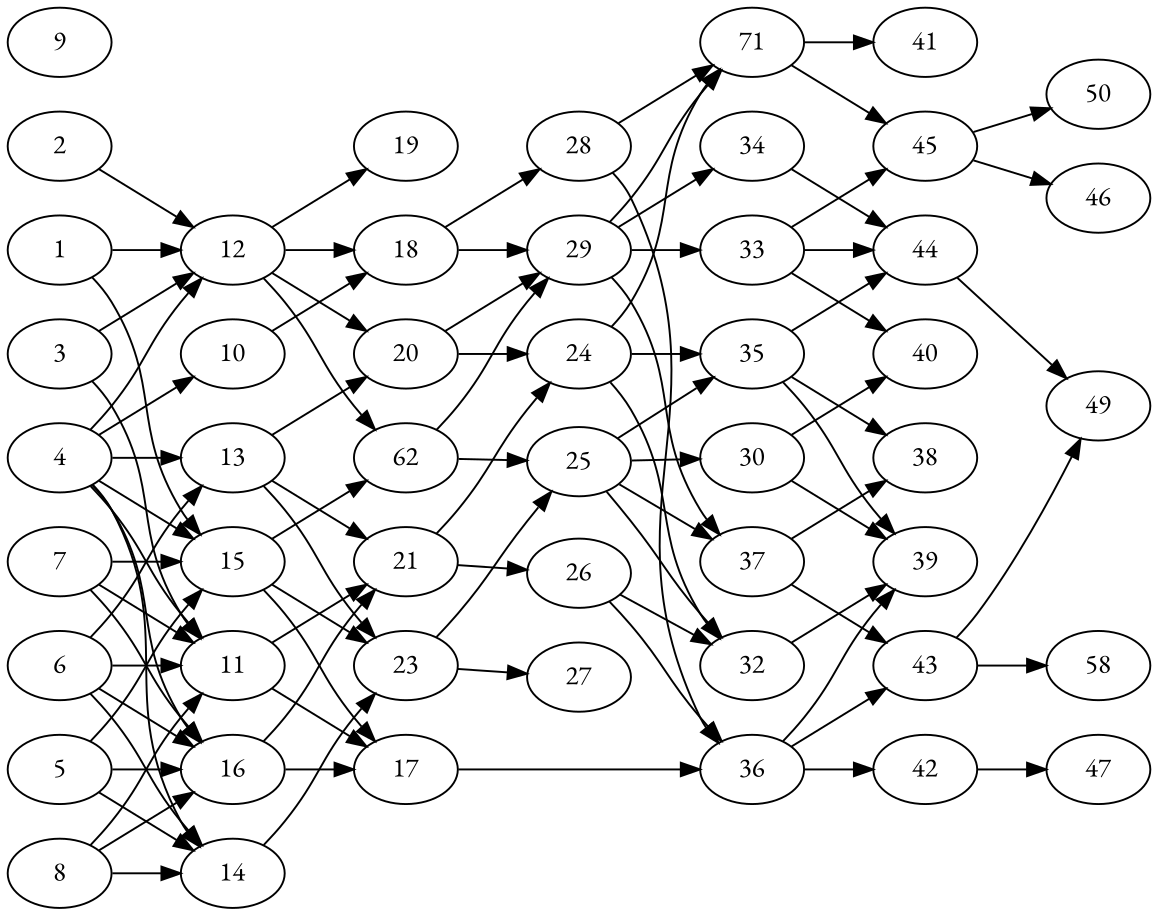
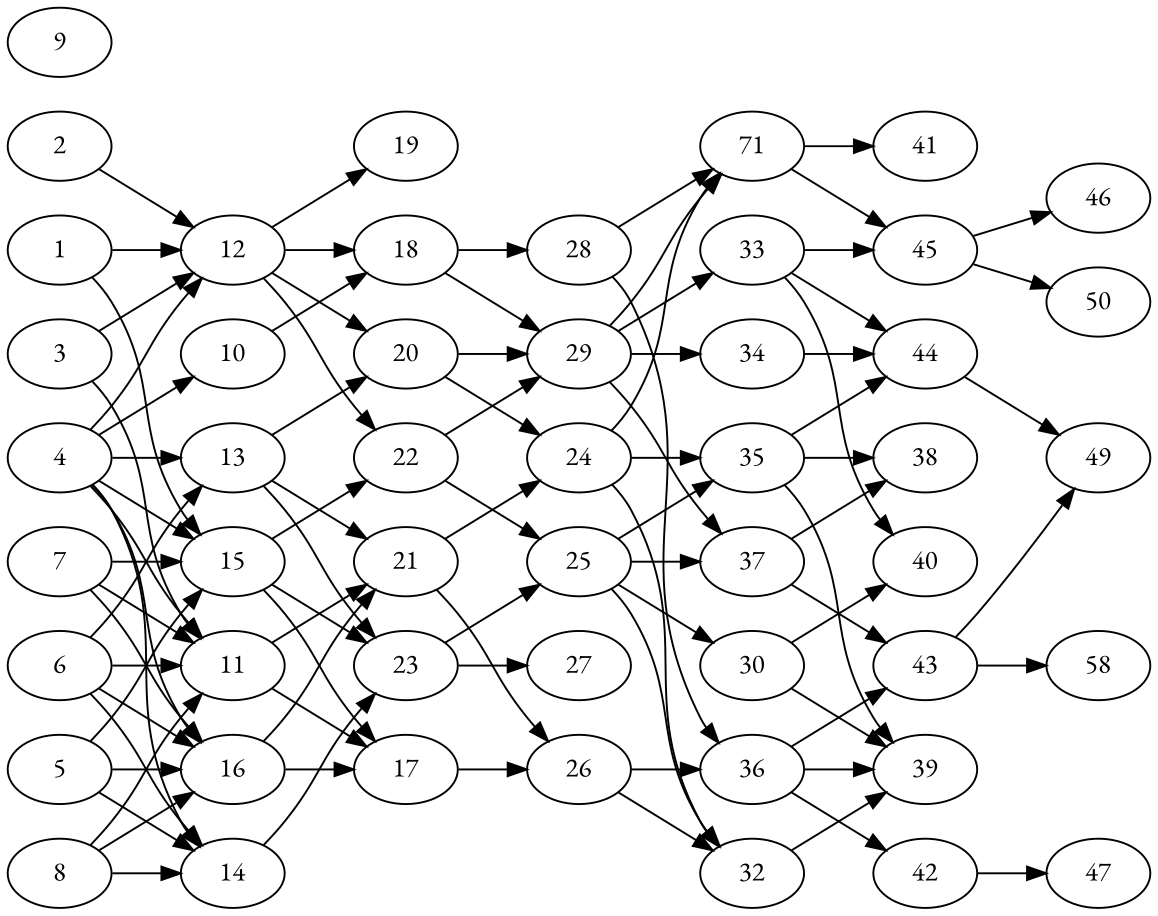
node "62": label "62" -> "22"
edge "17" -> "36": now "17" -> "26"
